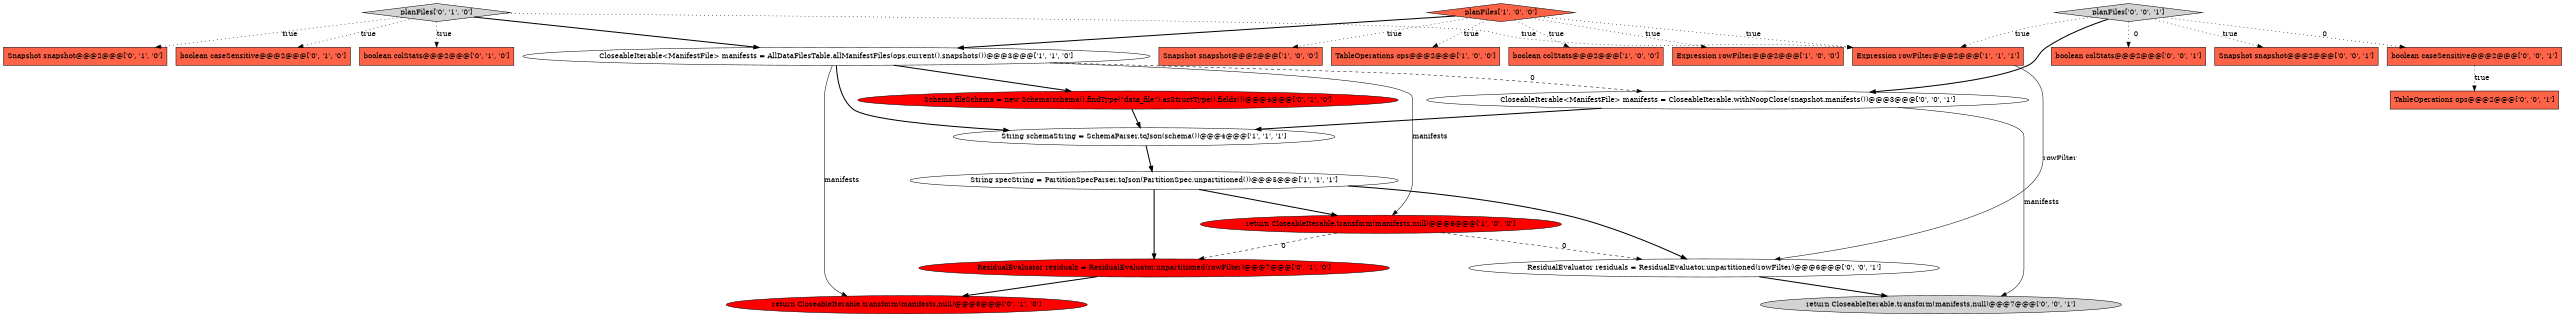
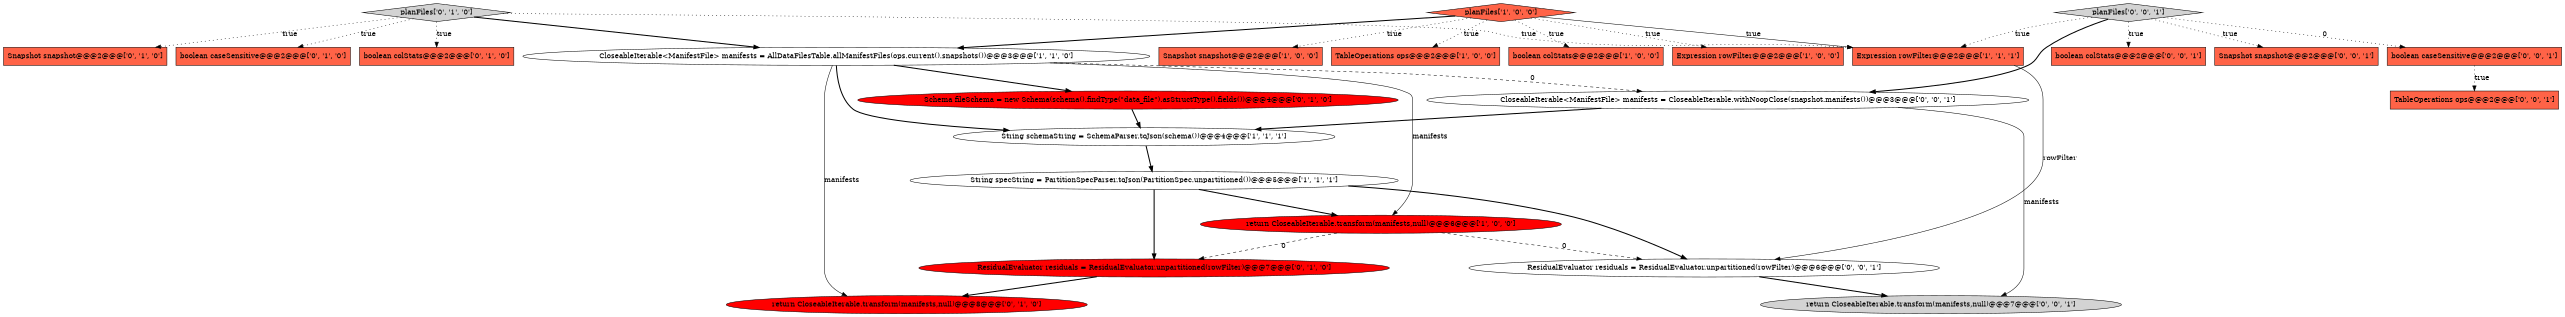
edge "planFiles['1', '0', '0']" -> "Expression rowFilter@@@2@@@['1', '1', '1']": style dotted -> solid
edge "planFiles['0', '0', '1']" -> "boolean colStats@@@2@@@['0', '0', '1']": label "0" -> "true"
